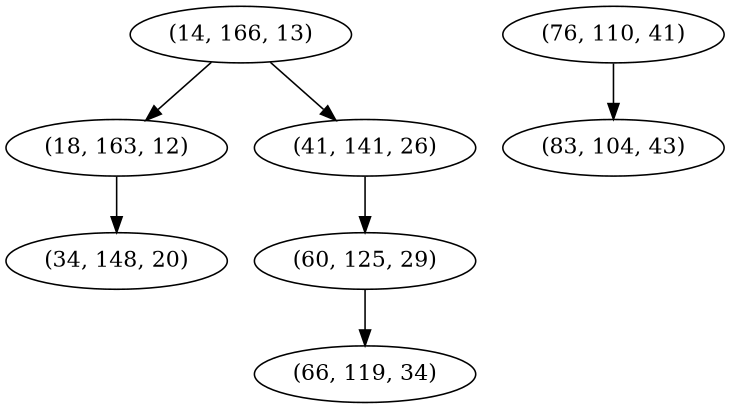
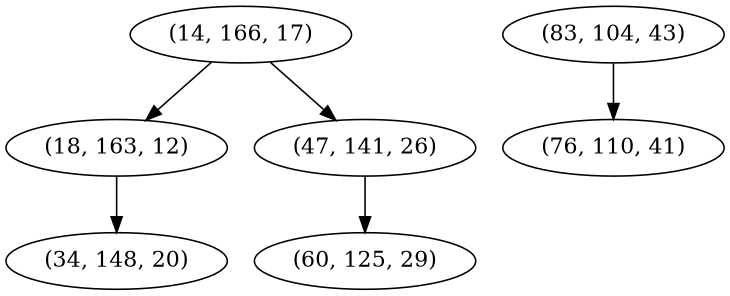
node "(14, 166, 13)": label "(14, 166, 13)" -> "(14, 166, 17)"
edge "(76, 110, 41)" -> "(83, 104, 43)": reversed
node "(41, 141, 26)": label "(41, 141, 26)" -> "(47, 141, 26)"
node "(66, 119, 34)": removed
